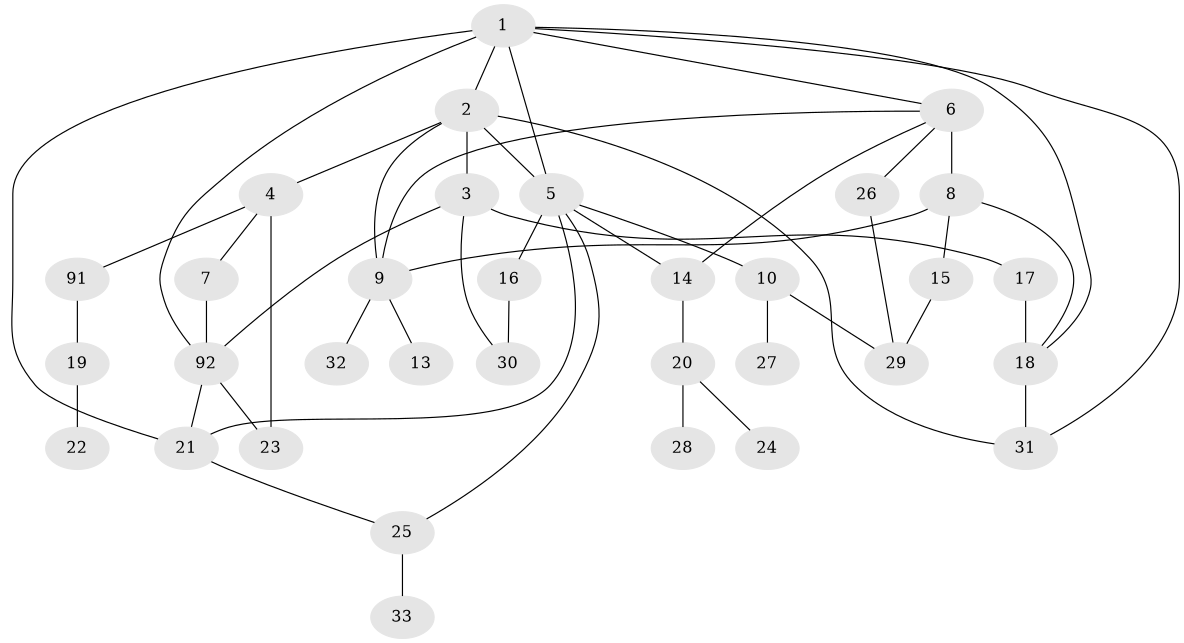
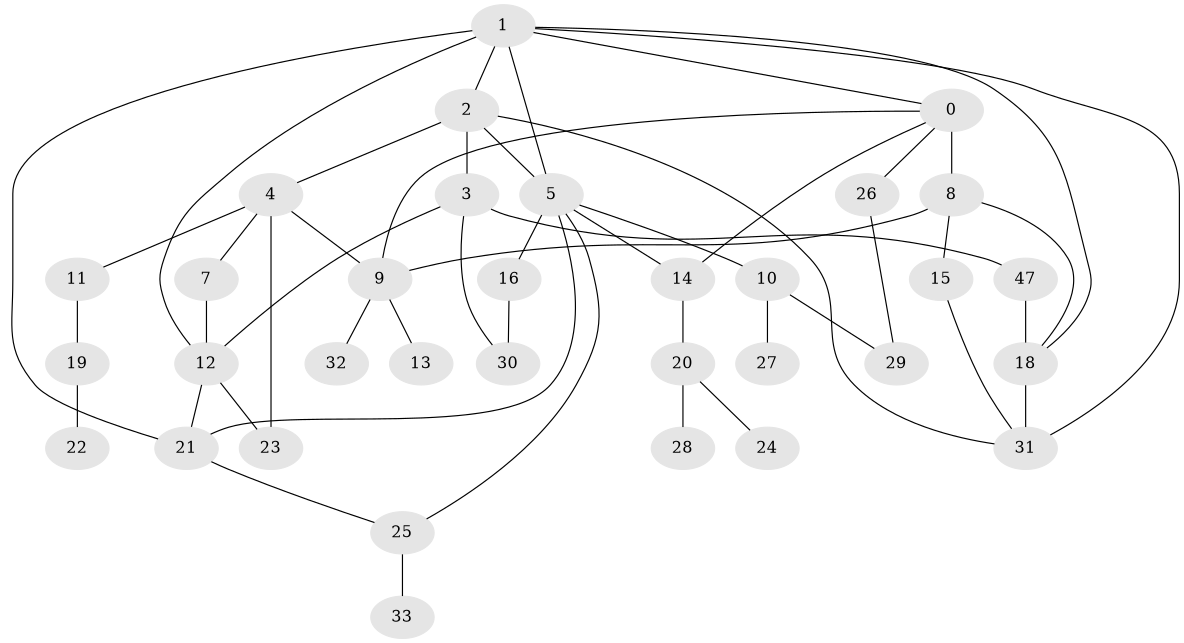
node "6": label "6" -> "0"
edge "2" -- "9": now "4" -- "9"
node "91": label "91" -> "11"
node "17": label "17" -> "47"
edge "15" -- "29": now "15" -- "31"
node "92": label "92" -> "12"
